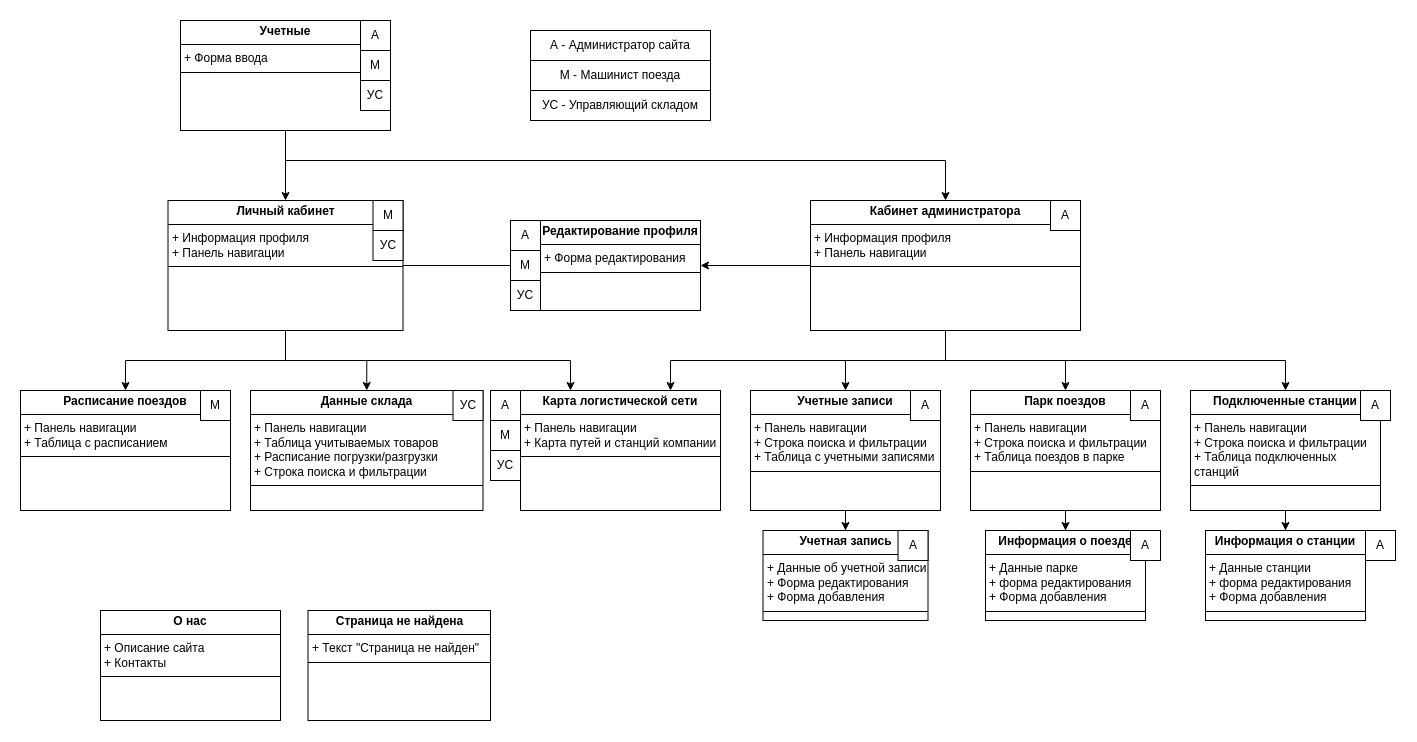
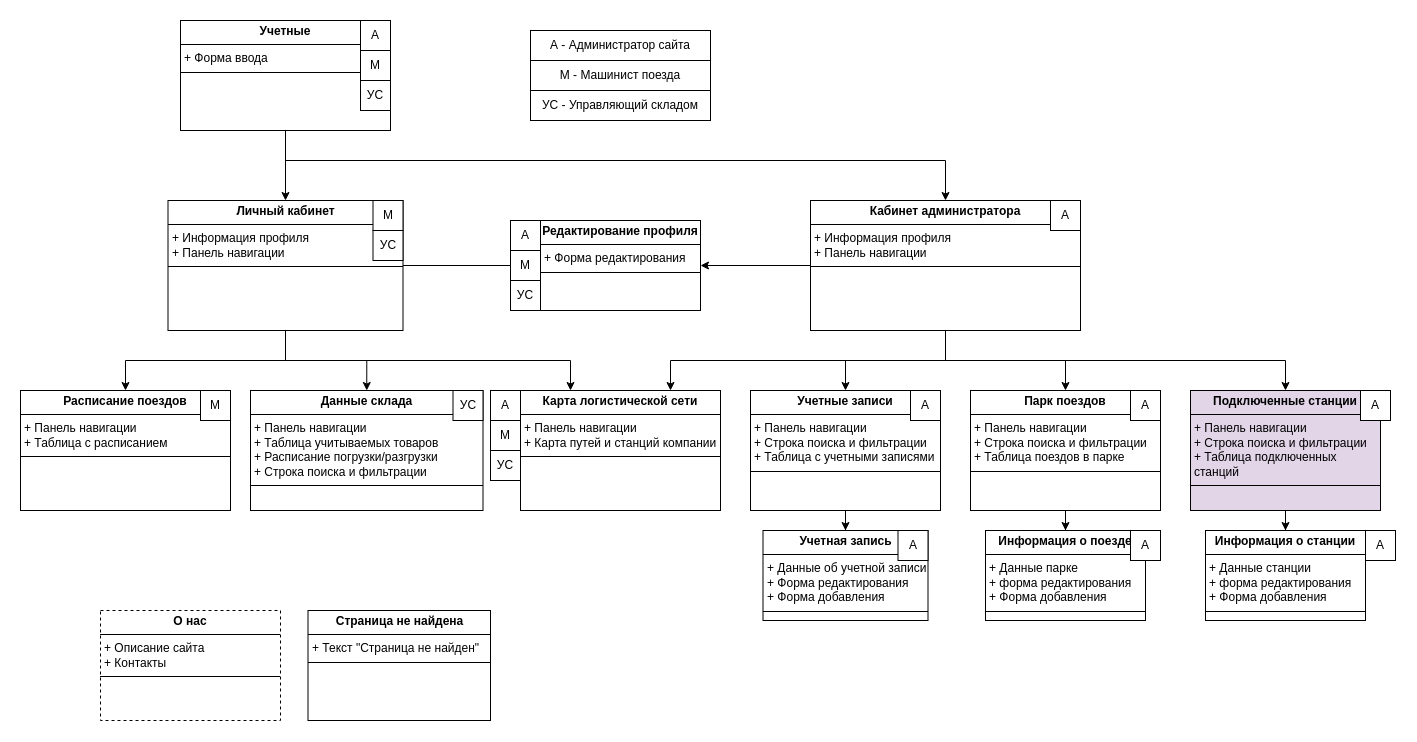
node "Подключенные станции + Панель навигации + Строка поиска и фильтрации + Таблица подключенных станций": fillcolor #ffffff -> #e1d5e7
node "О нас + Описание сайта + Контакты": style solid -> dashed
